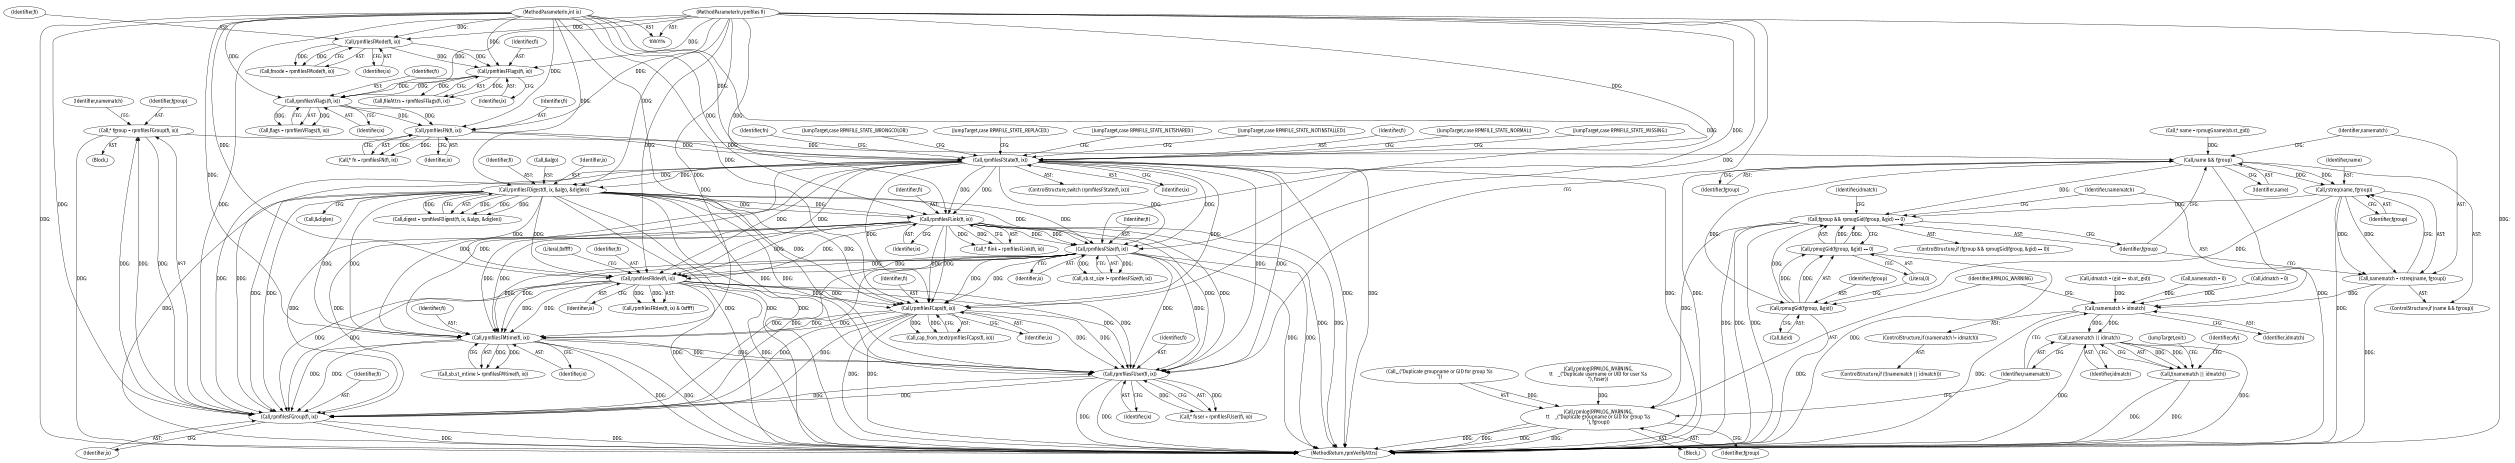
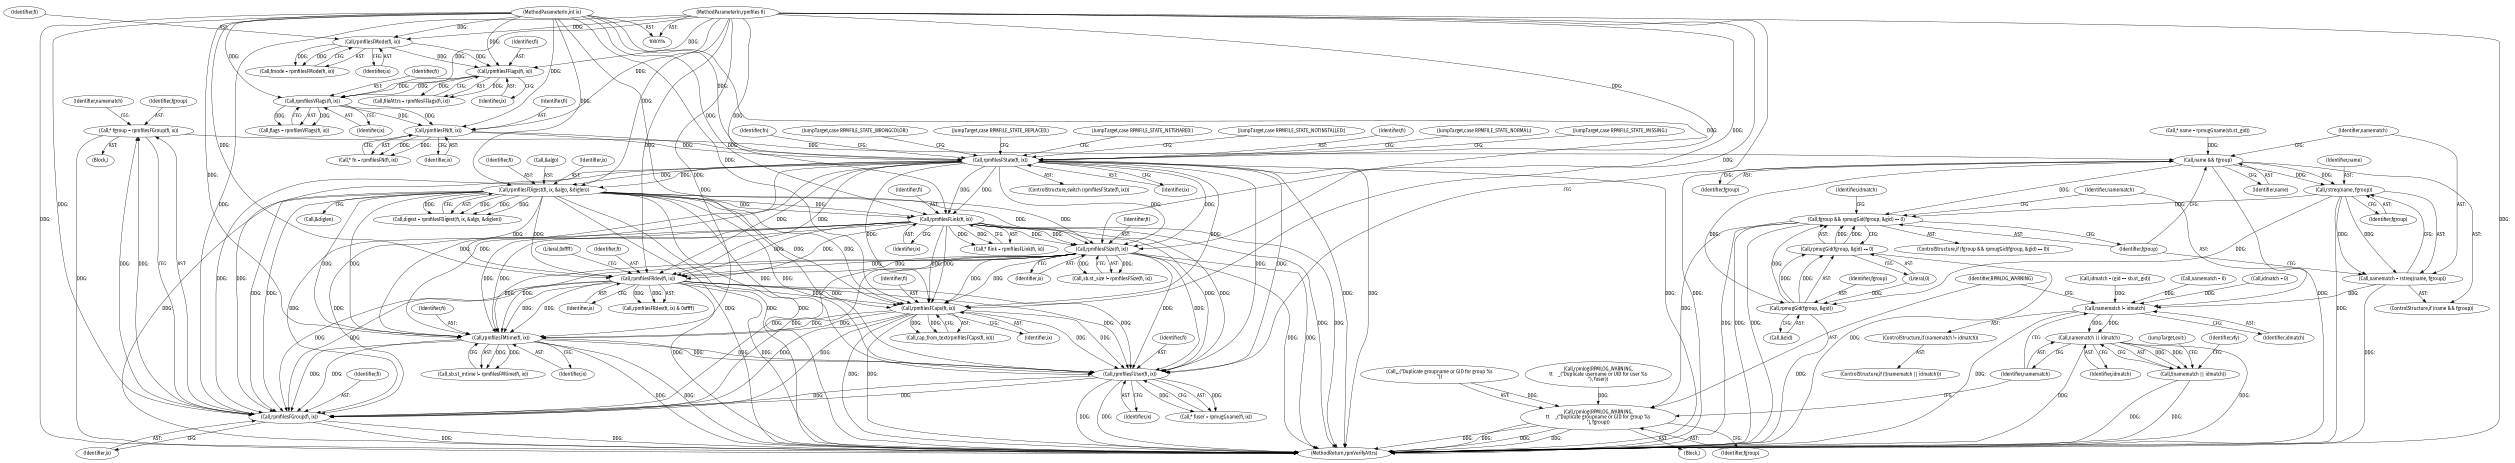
edge "(Call,* fgroup = rpmfilesFGroup(fi, ix))" -> "(Call,rpmfilesFGroup(fi, ix))": label "DDG: " -> "CFG: "
edge "(Literal,0)" -> "(Call,rpmugGid(fgroup, &gid))": label "CFG: " -> "DDG: "
node "(Call,* fuser = rpmfilesFUser(fi, ix))": label "(Call,* fuser = rpmfilesFUser(fi, ix))" -> "(Call,* fuser = rpmugGname(fi, ix))"
